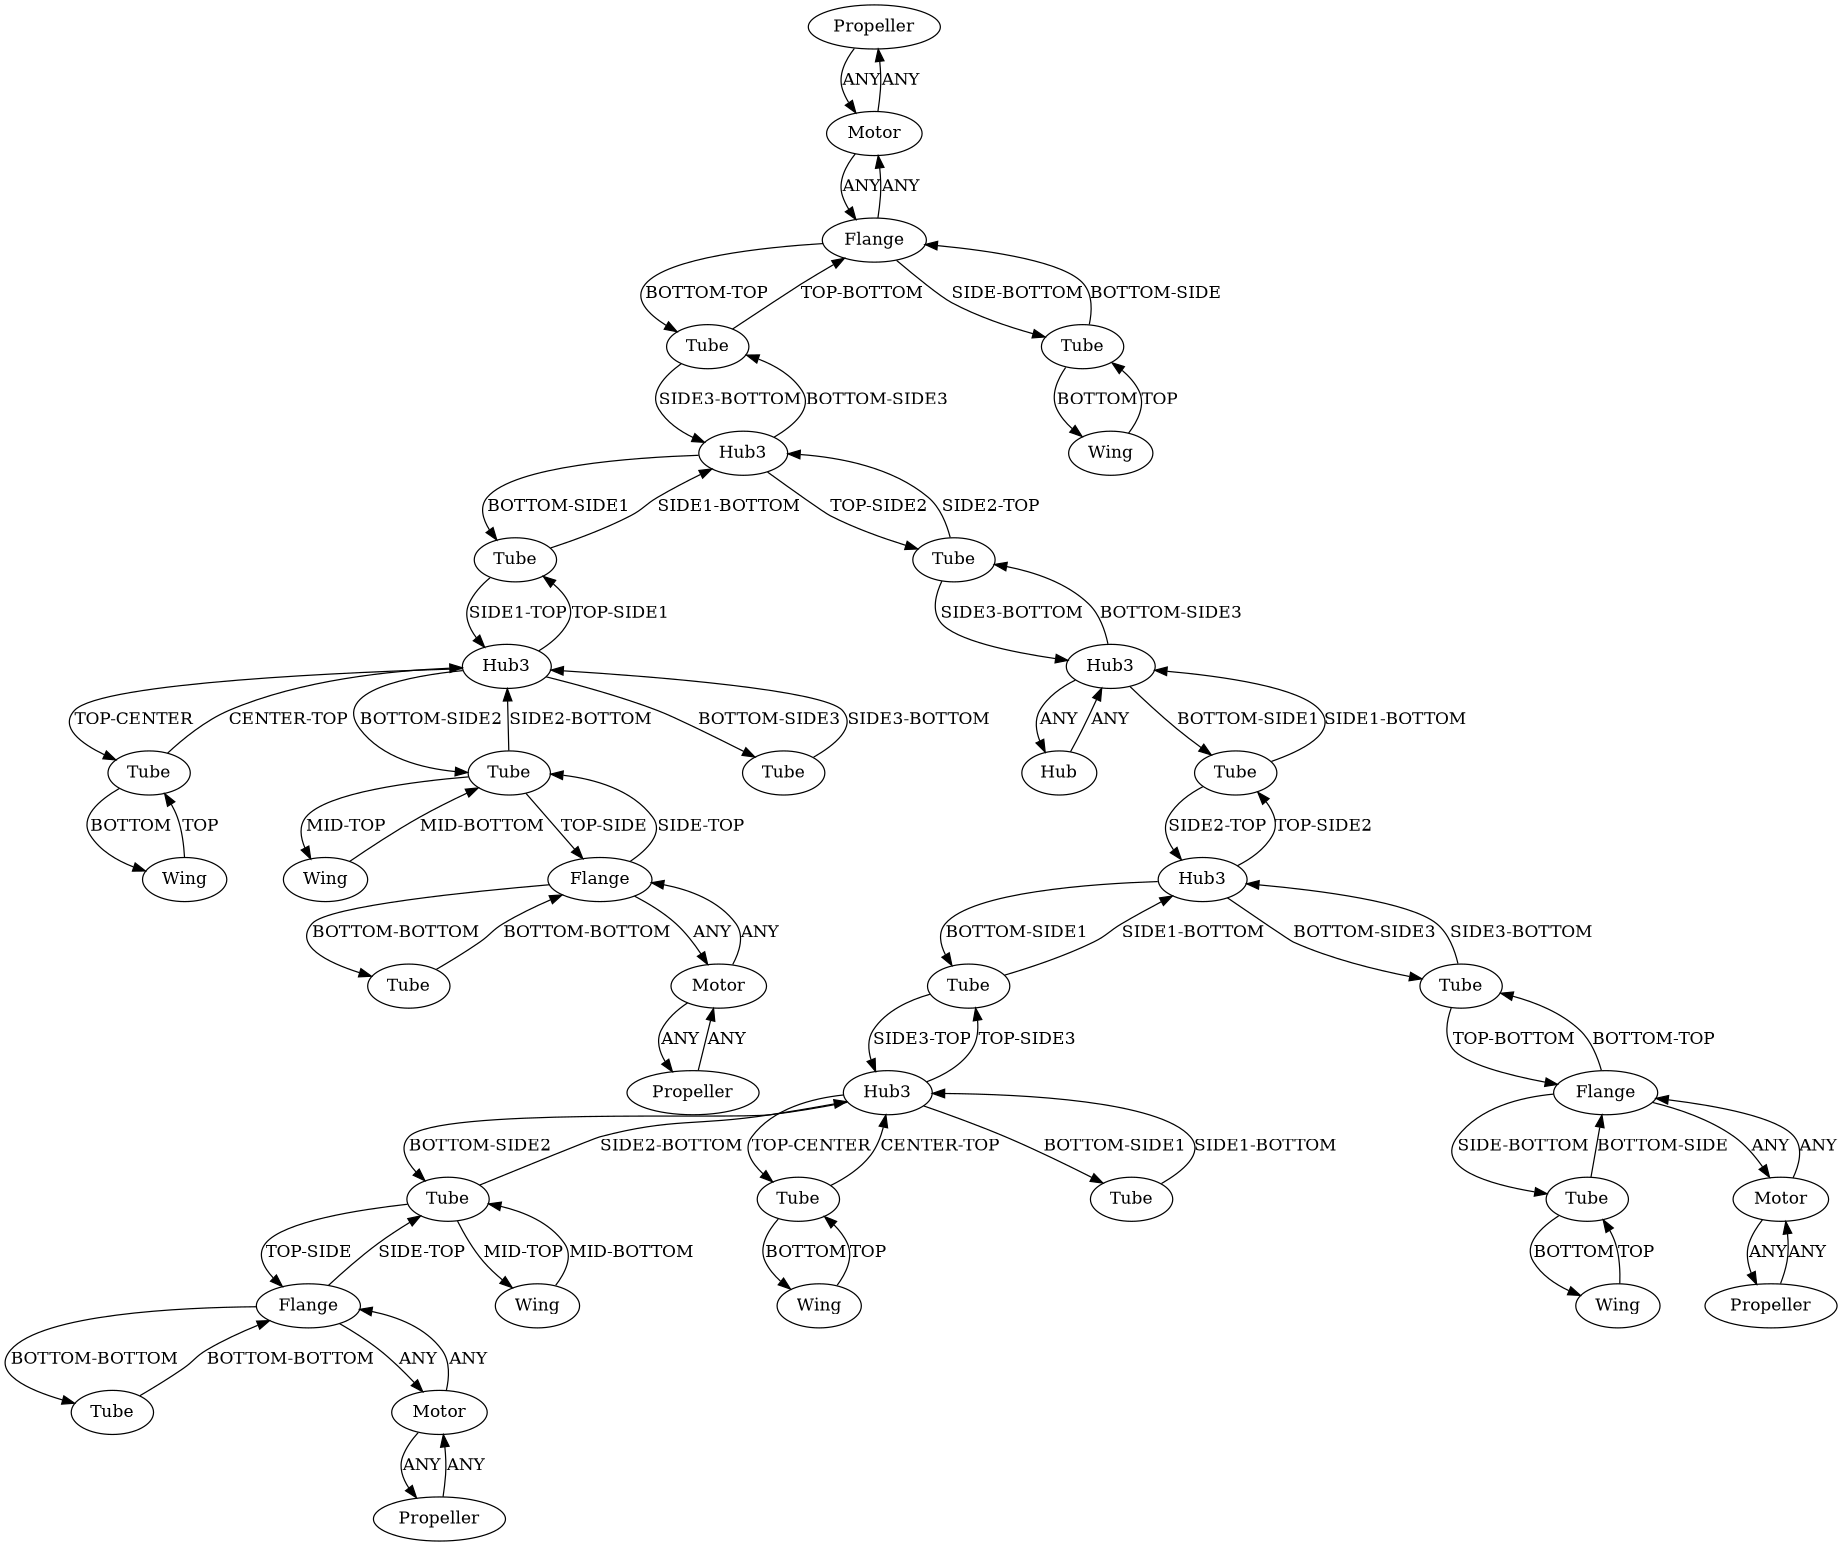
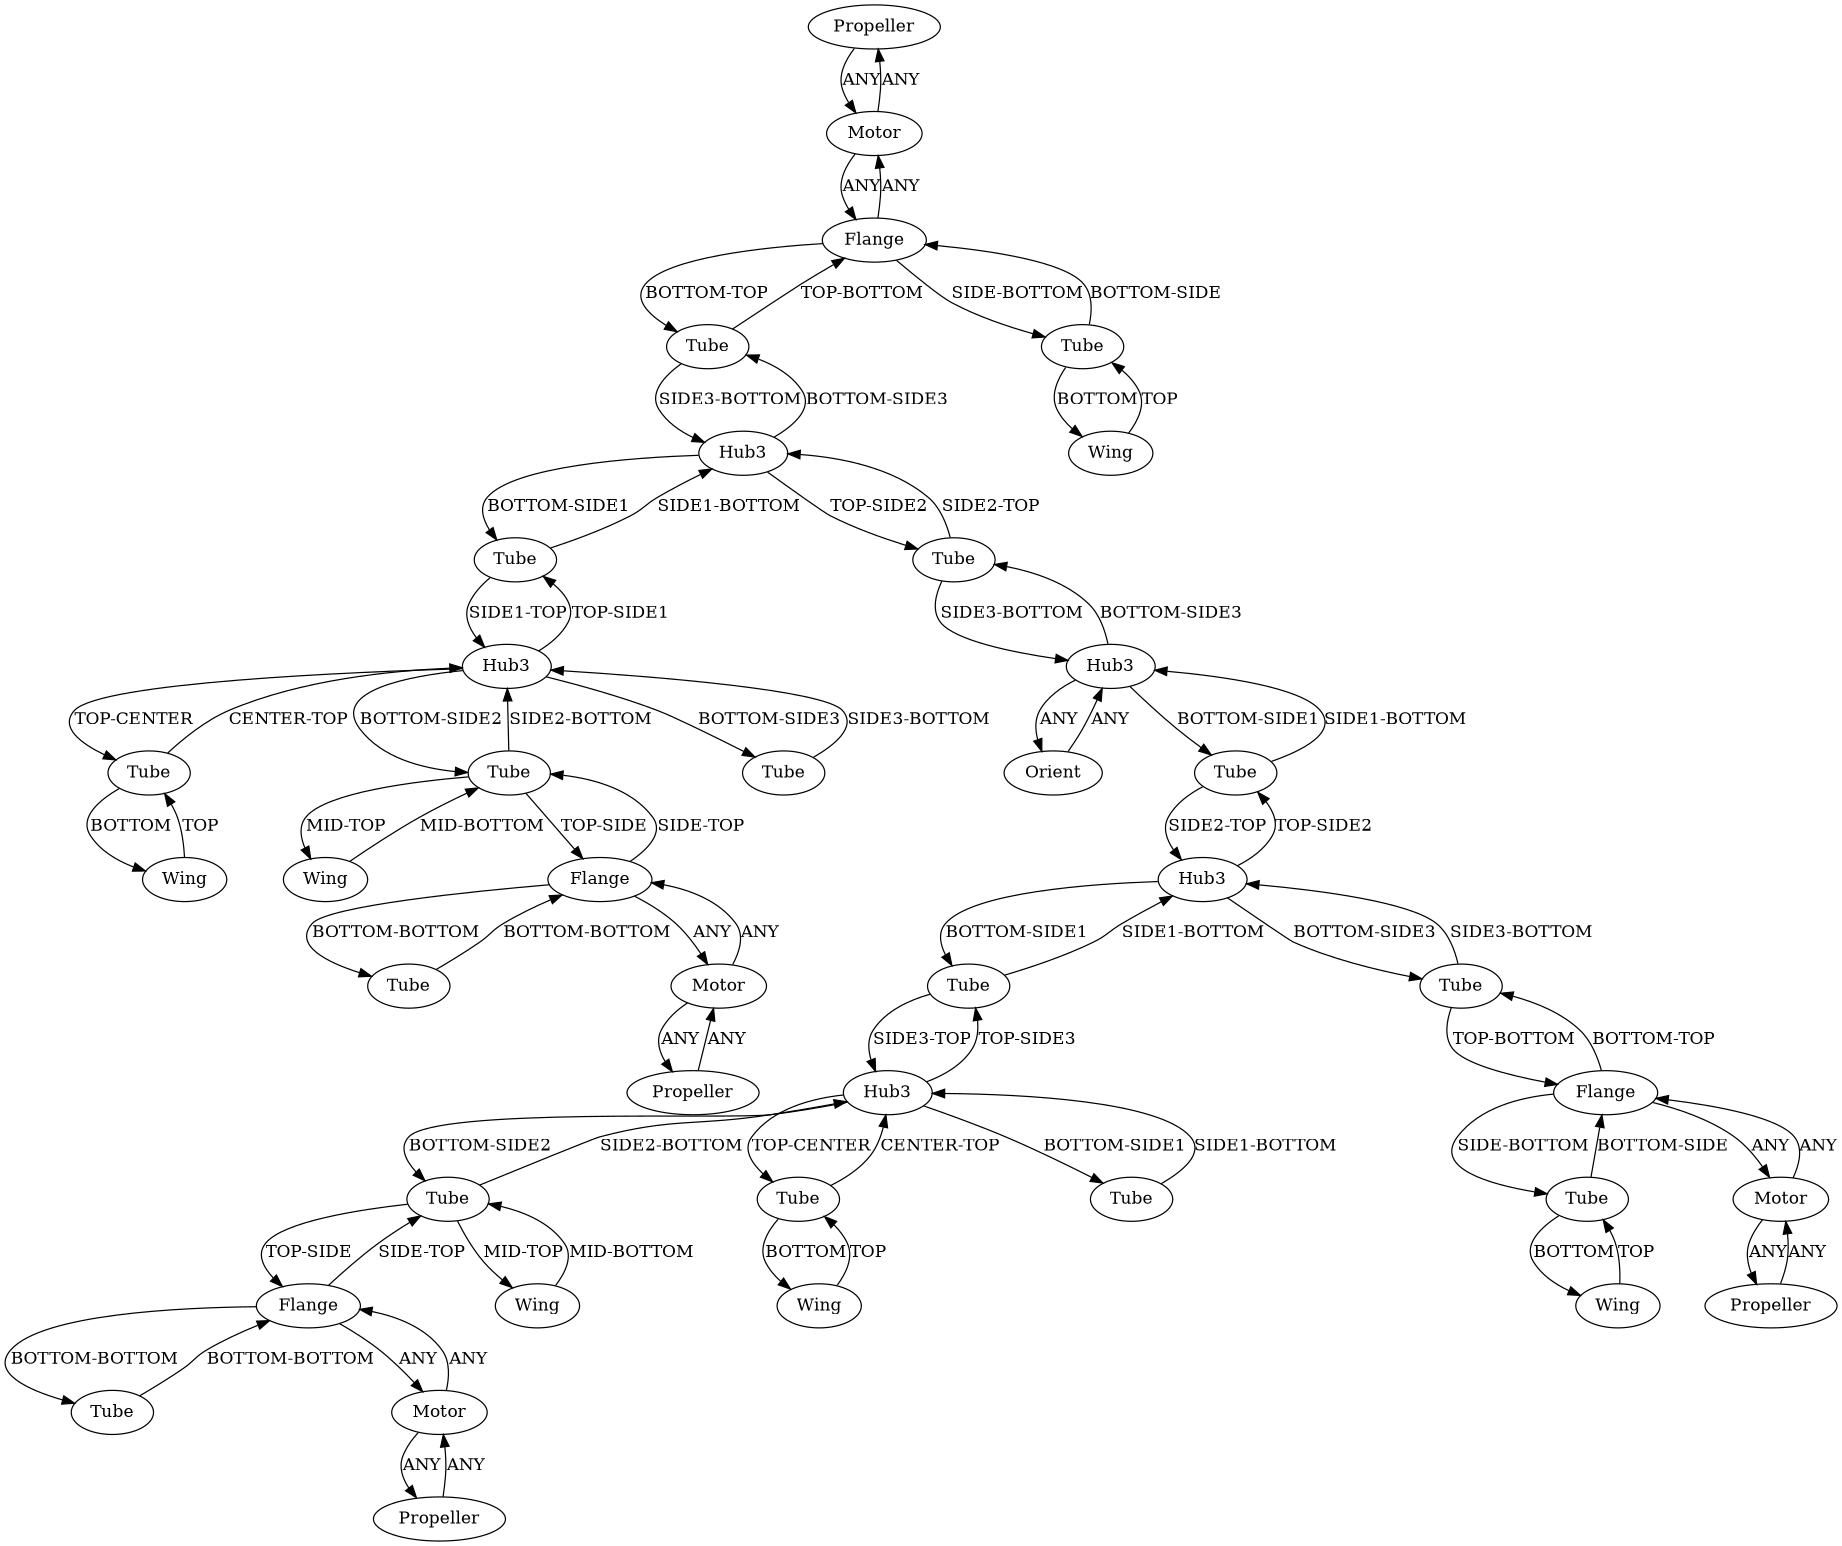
node "Hub": label "Hub" -> "Orient"
